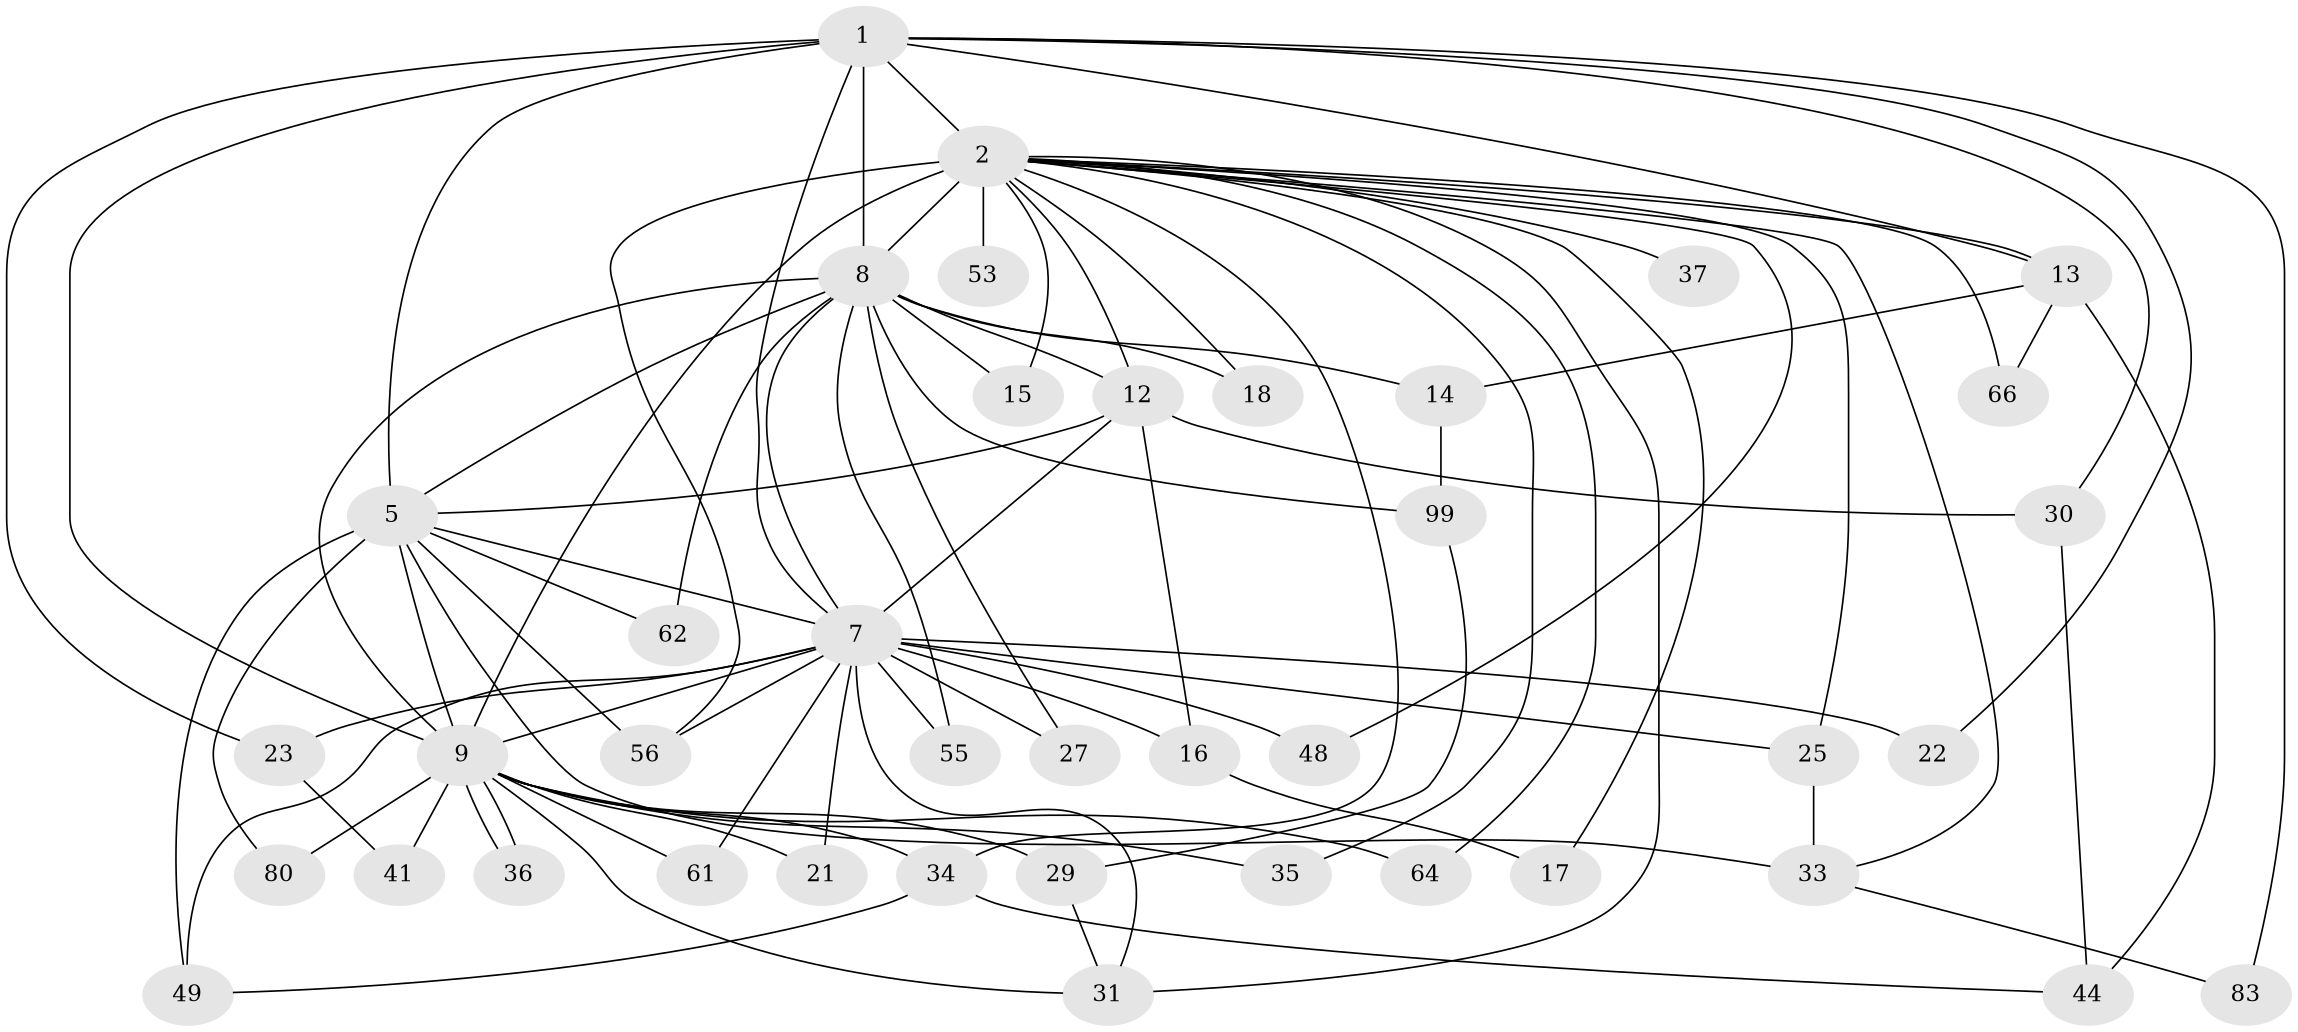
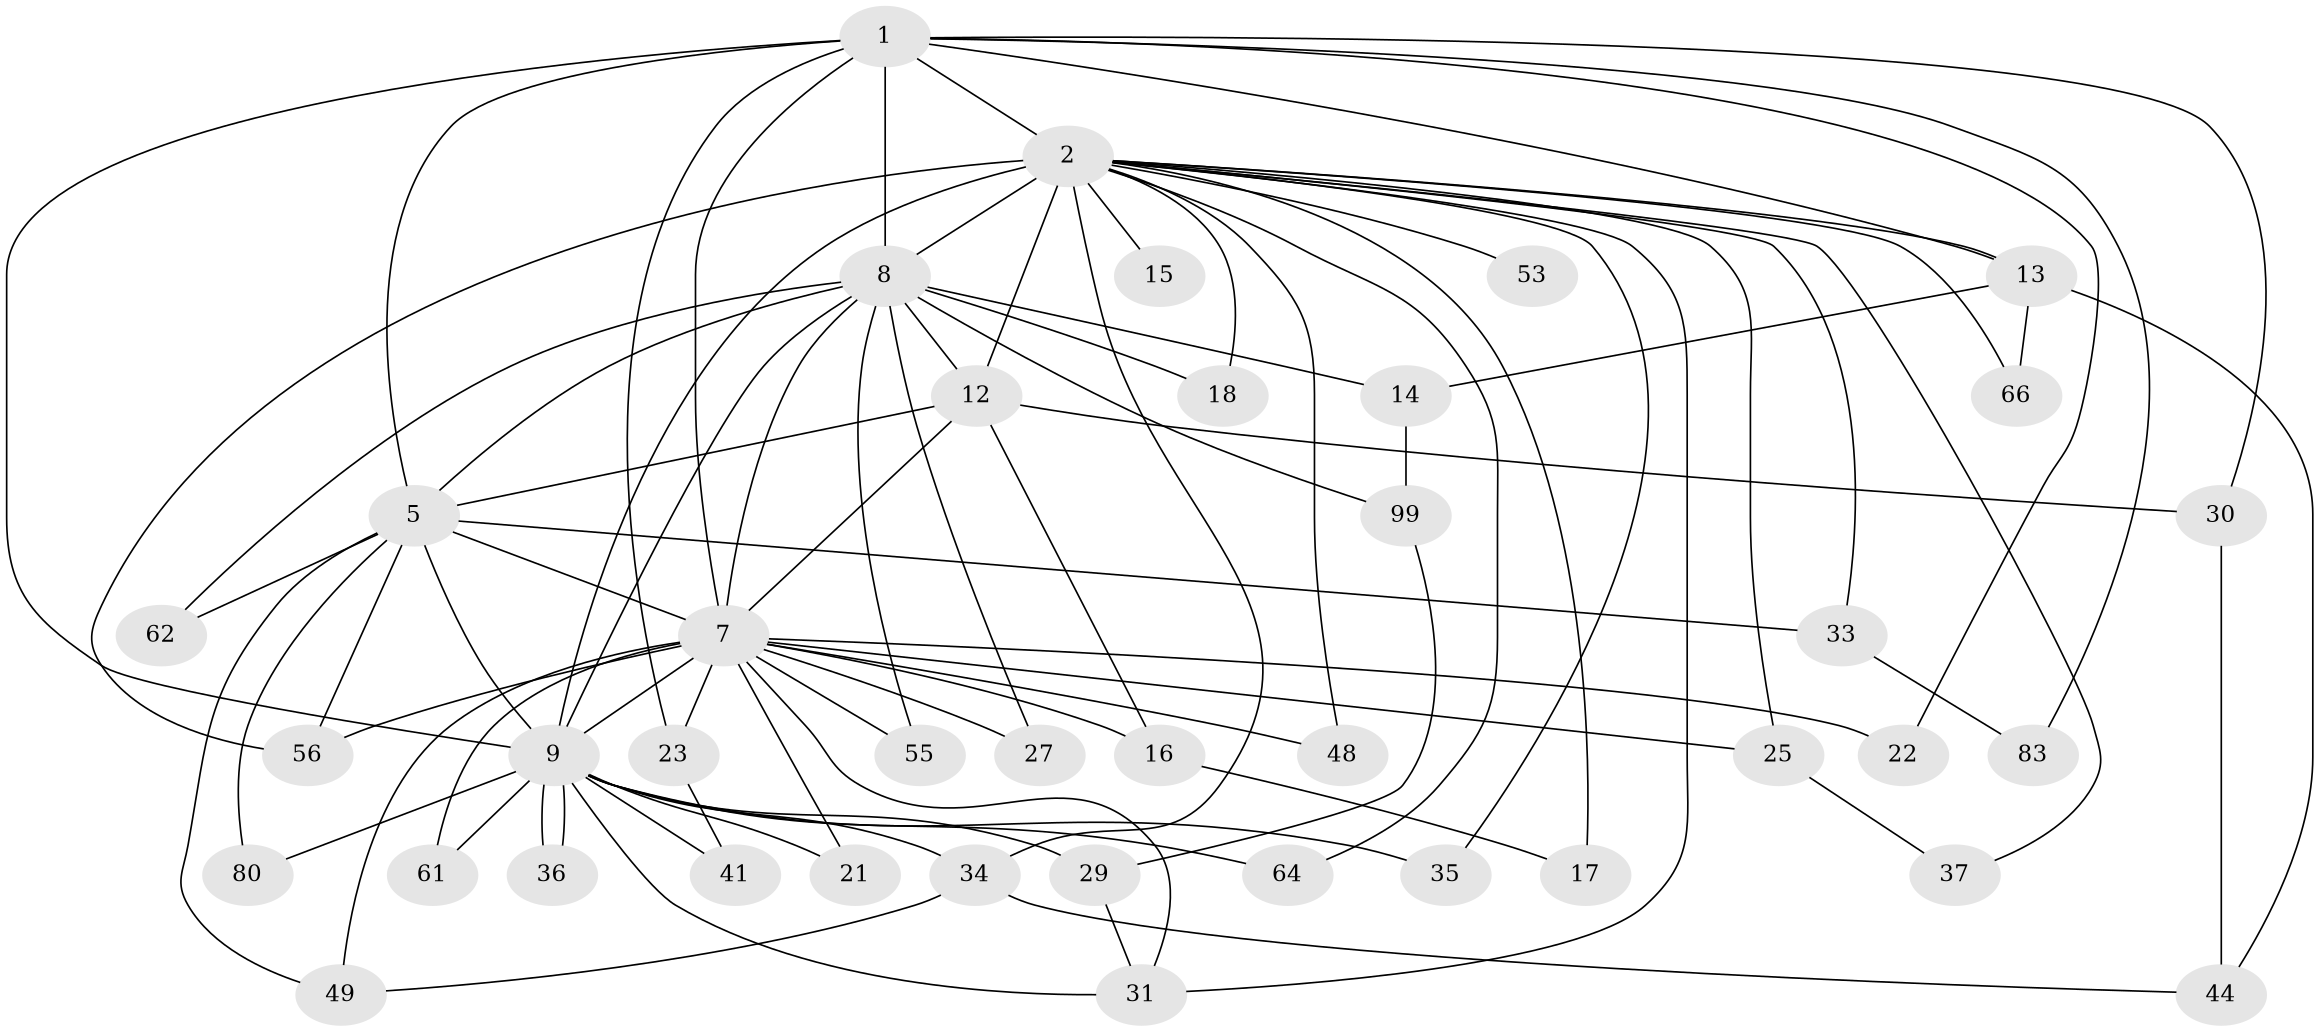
edge "8" -- "15": removed
edge "25" -- "33": now "25" -- "37"
